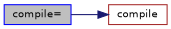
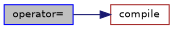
node "compile=": label "compile=" -> "operator="
